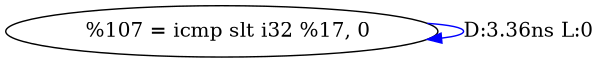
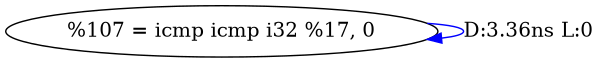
node "%107 = icmp slt i32 %17, 0": label "%107 = icmp slt i32 %17, 0" -> "%107 = icmp icmp i32 %17, 0"
